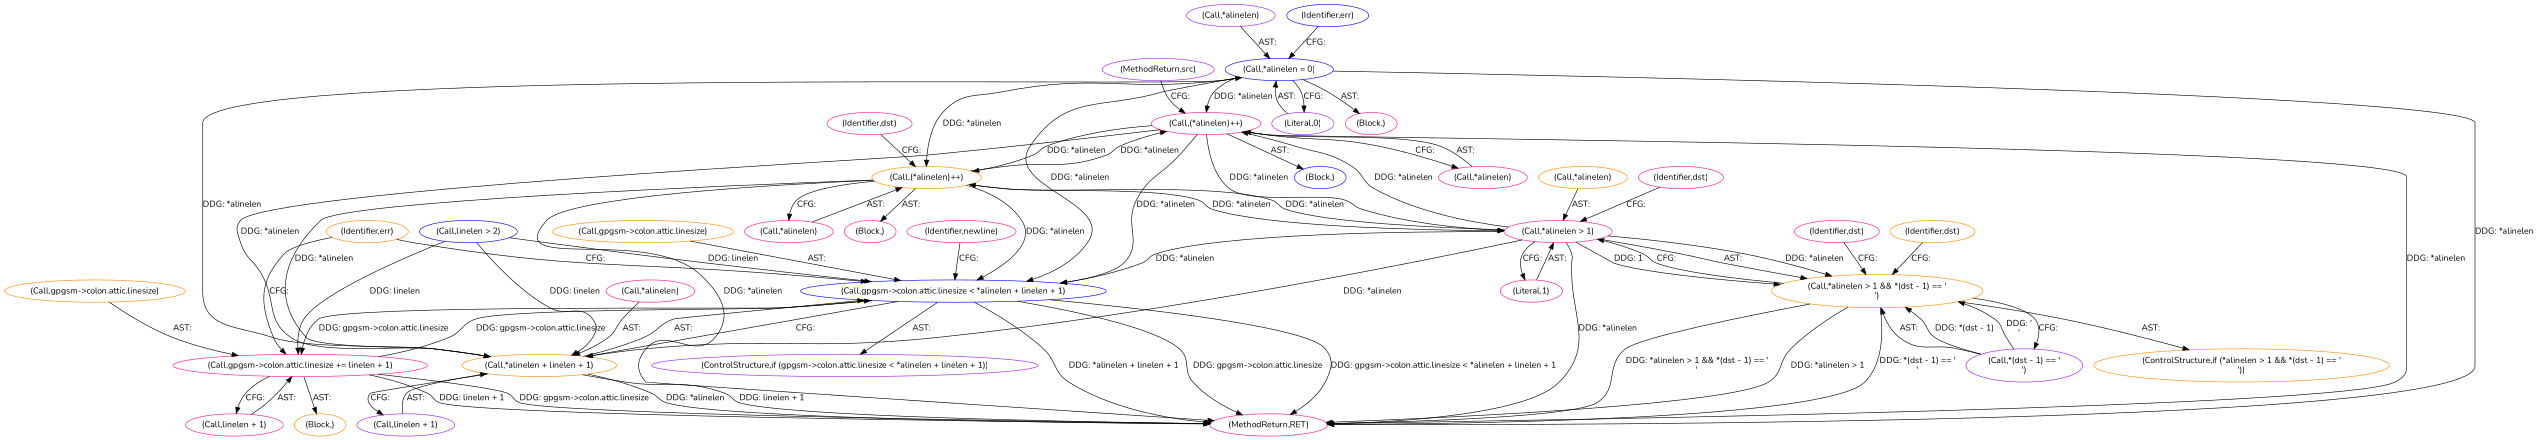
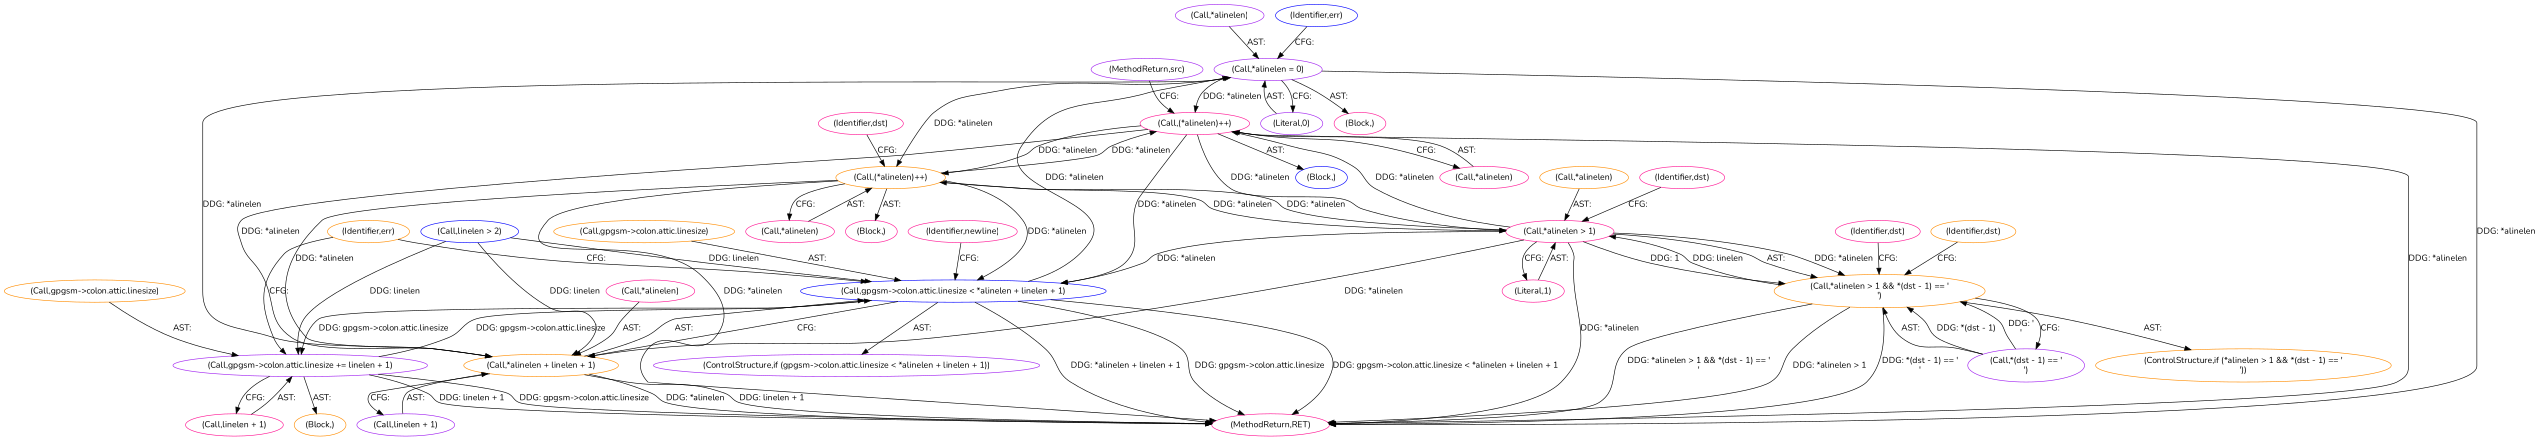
node "(Call,*alinelen = 0)": color blue -> purple
edge "(Call,*alinelen = 0)" -> "(Call,gpgsm->colon.attic.linesize < *alinelen + linelen + 1)": reversed
edge "(Call,*alinelen > 1 && *(dst - 1) == ' ')" -> "(Call,*alinelen > 1)": label "CFG: " -> "DDG: linelen"
node "(Call,gpgsm->colon.attic.linesize += linelen + 1)": color deeppink -> purple
